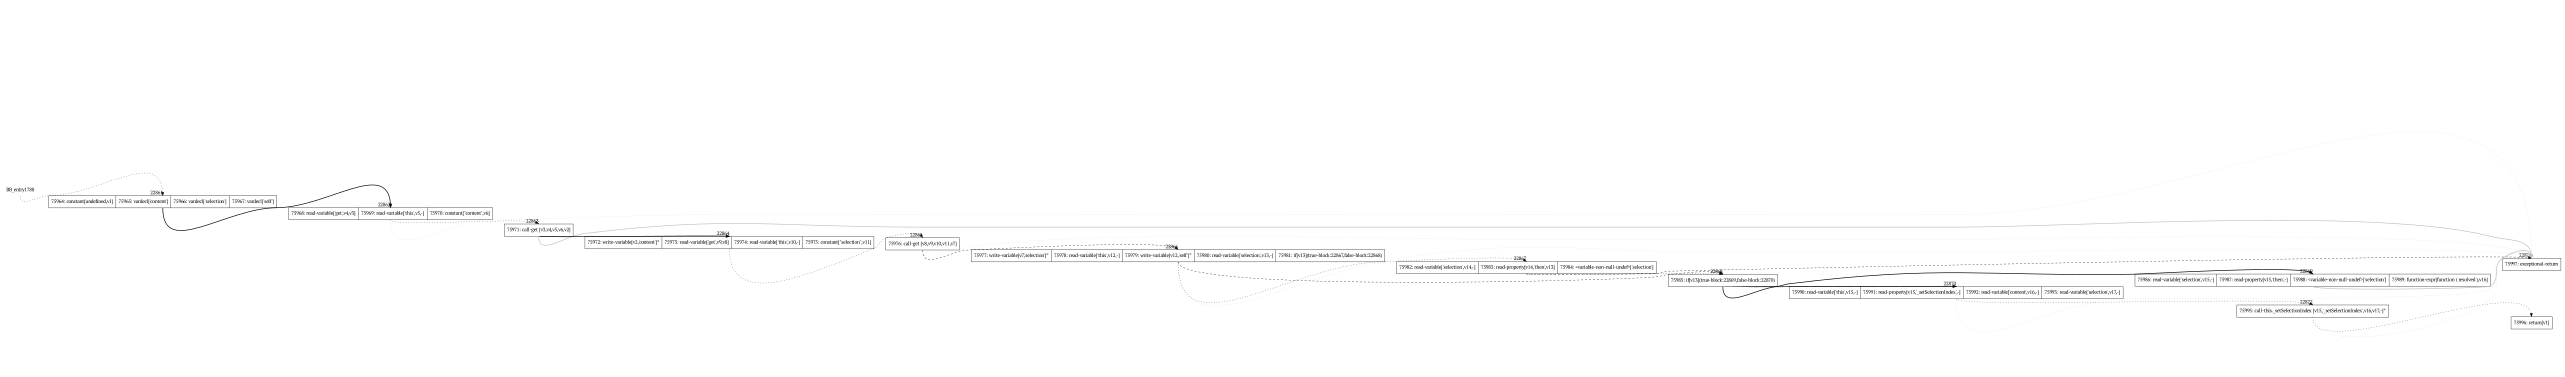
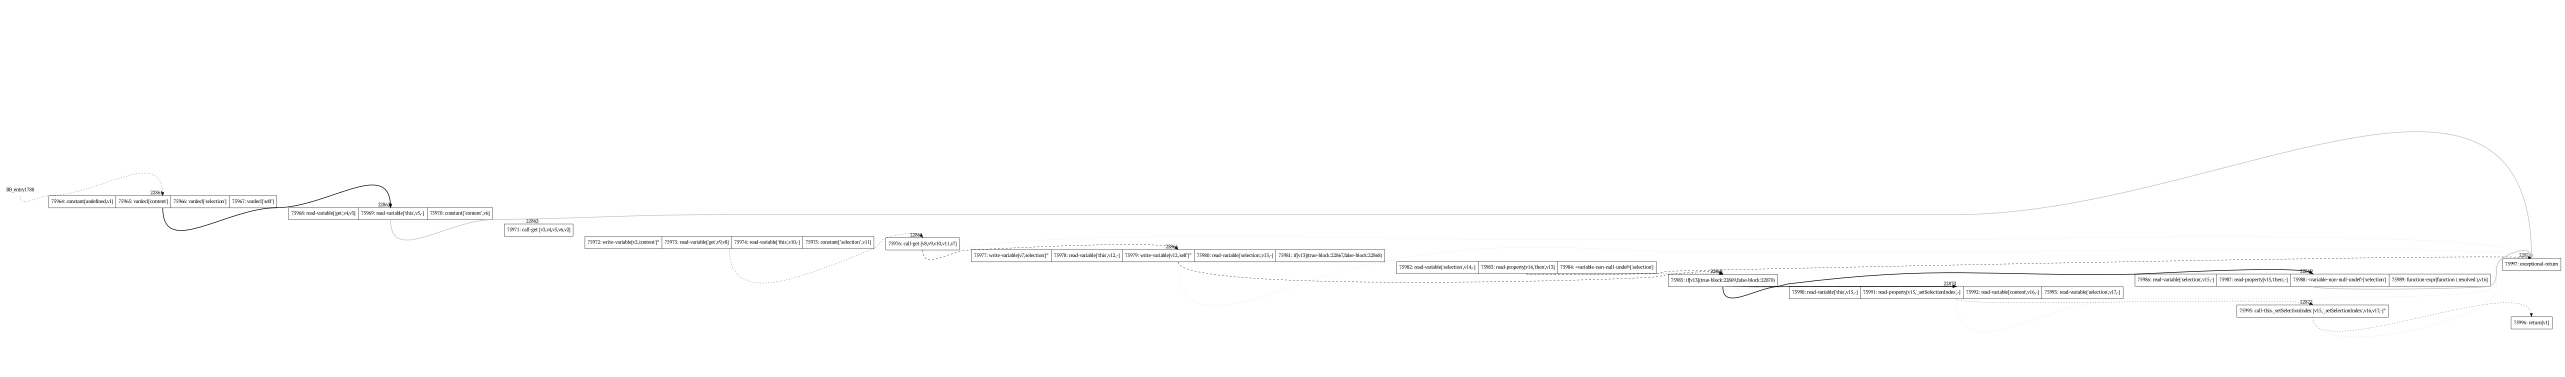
edge "75968: read-variable['get',v4,v3]" -> "75997: exceptional-return": style dotted -> bold
edge "75968: read-variable['get',v4,v3]" -> "75971: call-get [v3,v4,v5,v6,v2]": color black -> gray
edge "75971: call-get [v3,v4,v5,v6,v2]" -> "75997: exceptional-return": removed
edge "75971: call-get [v3,v4,v5,v6,v2]" -> "75972: write-variable[v2,'content']*": removed
edge "75977: write-variable[v7,'selection']*" -> "75982: read-variable['selection',v14,-]": removed
